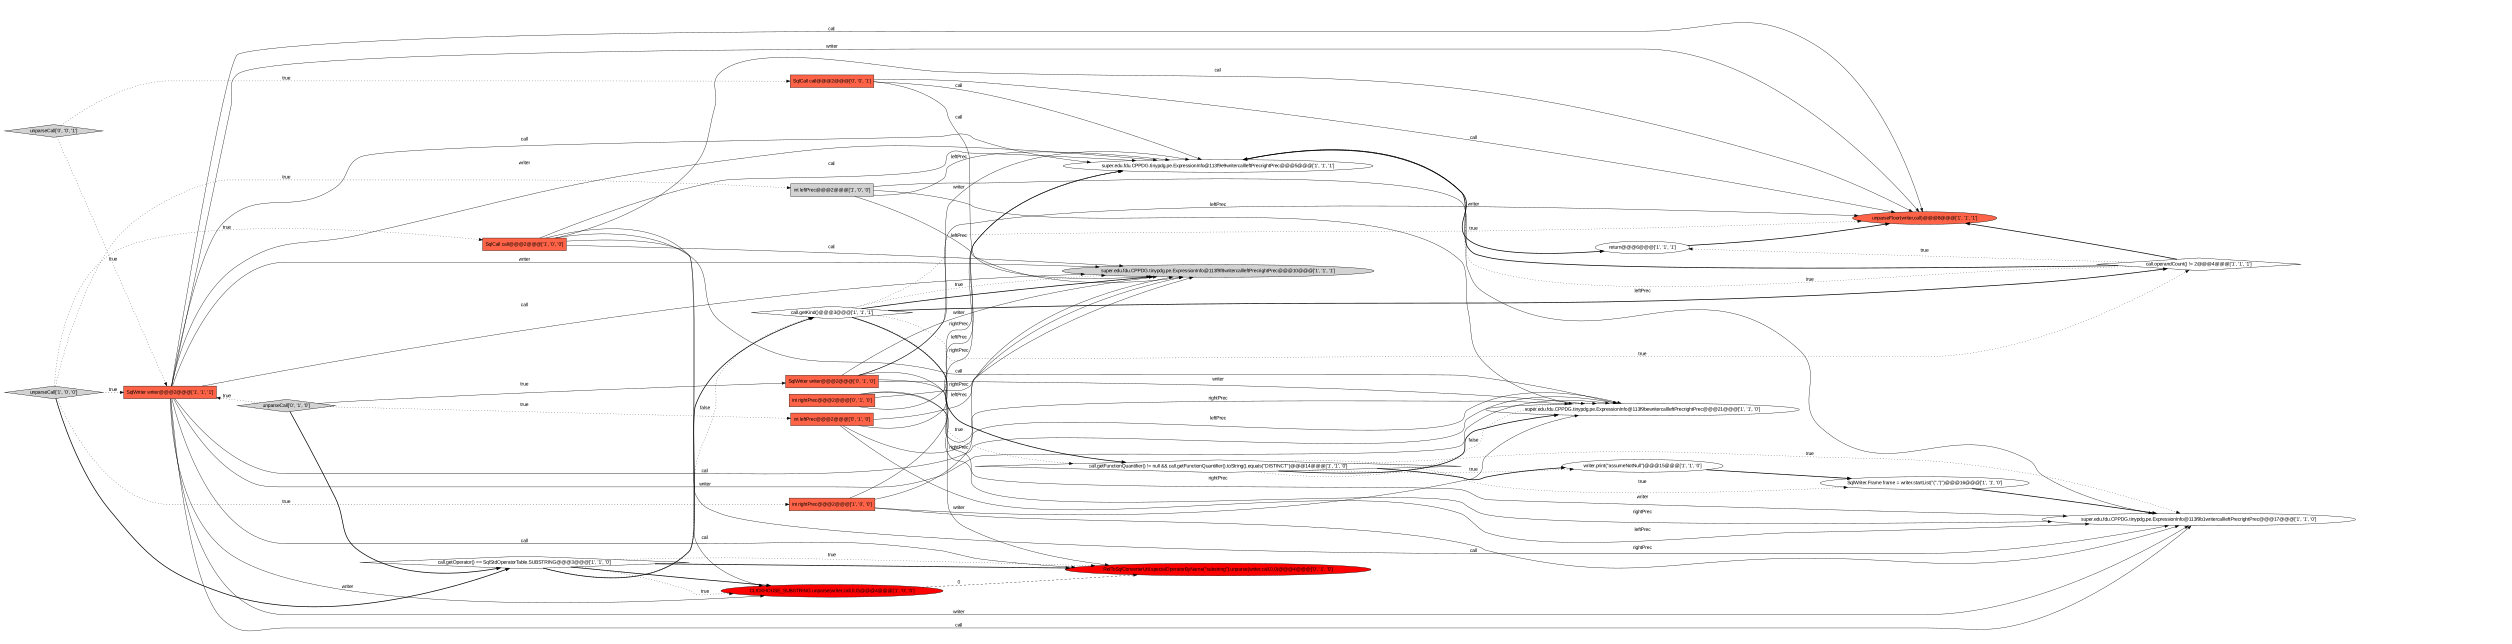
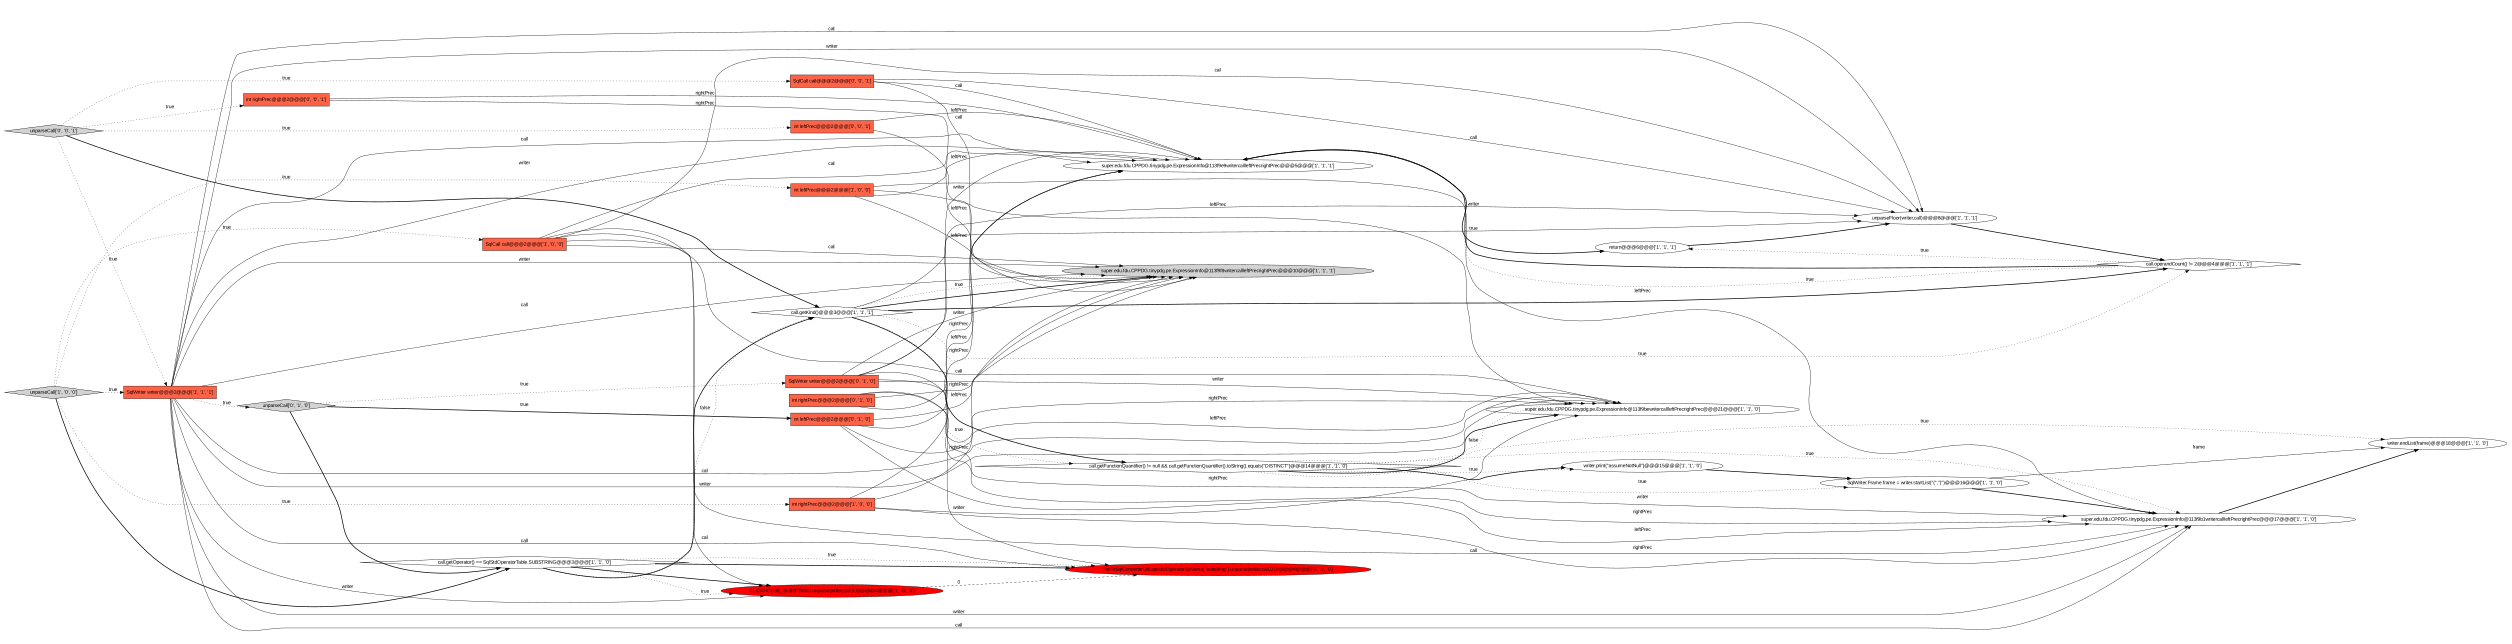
node "int rightPrec@@@2@@@['0', '0', '1']": added
node "int leftPrec@@@2@@@['0', '0', '1']": added
node "int leftPrec@@@2@@@['1', '0', '0']": fillcolor lightgray -> tomato
edge "unparseCall['0', '0', '1']" -> "call.getKind()@@@3@@@['1', '1', '1']": added
node "unparseFloor(writer,call)@@@8@@@['1', '1', '1']": fillcolor tomato -> white
edge "call.getKind()@@@3@@@['1', '1', '1']" -> "unparseFloor(writer,call)@@@8@@@['1', '1', '1']": style dotted -> solid
edge "call.operandCount() != 2@@@4@@@['1', '1', '1']" -> "unparseFloor(writer,call)@@@8@@@['1', '1', '1']": reversed
edge "unparseCall['0', '1', '0']" -> "SqlWriter writer@@@2@@@['0', '1', '0']": style solid -> dotted
edge "unparseCall['0', '1', '0']" -> "SqlWriter writer@@@2@@@['1', '1', '1']": reversed
edge "unparseCall['0', '1', '0']" -> "int leftPrec@@@2@@@['0', '1', '0']": style dotted -> bold
node "writer.endList(frame)@@@18@@@['1', '1', '0']": added
